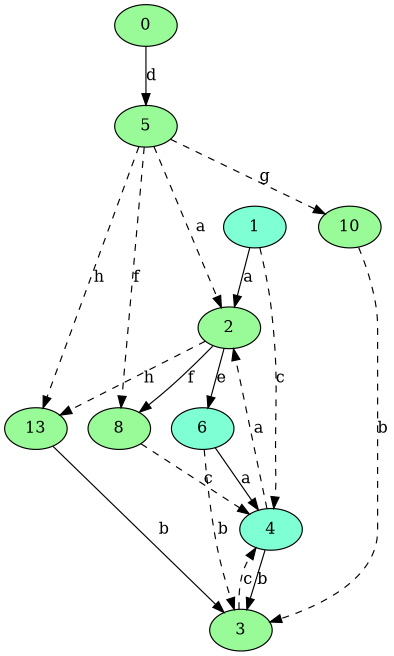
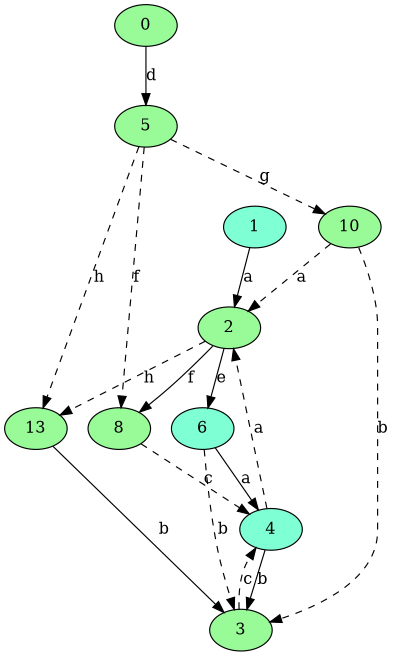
edge "5" -> "2": now "10" -> "2"
edge "1" -> "4": removed, label "c"
